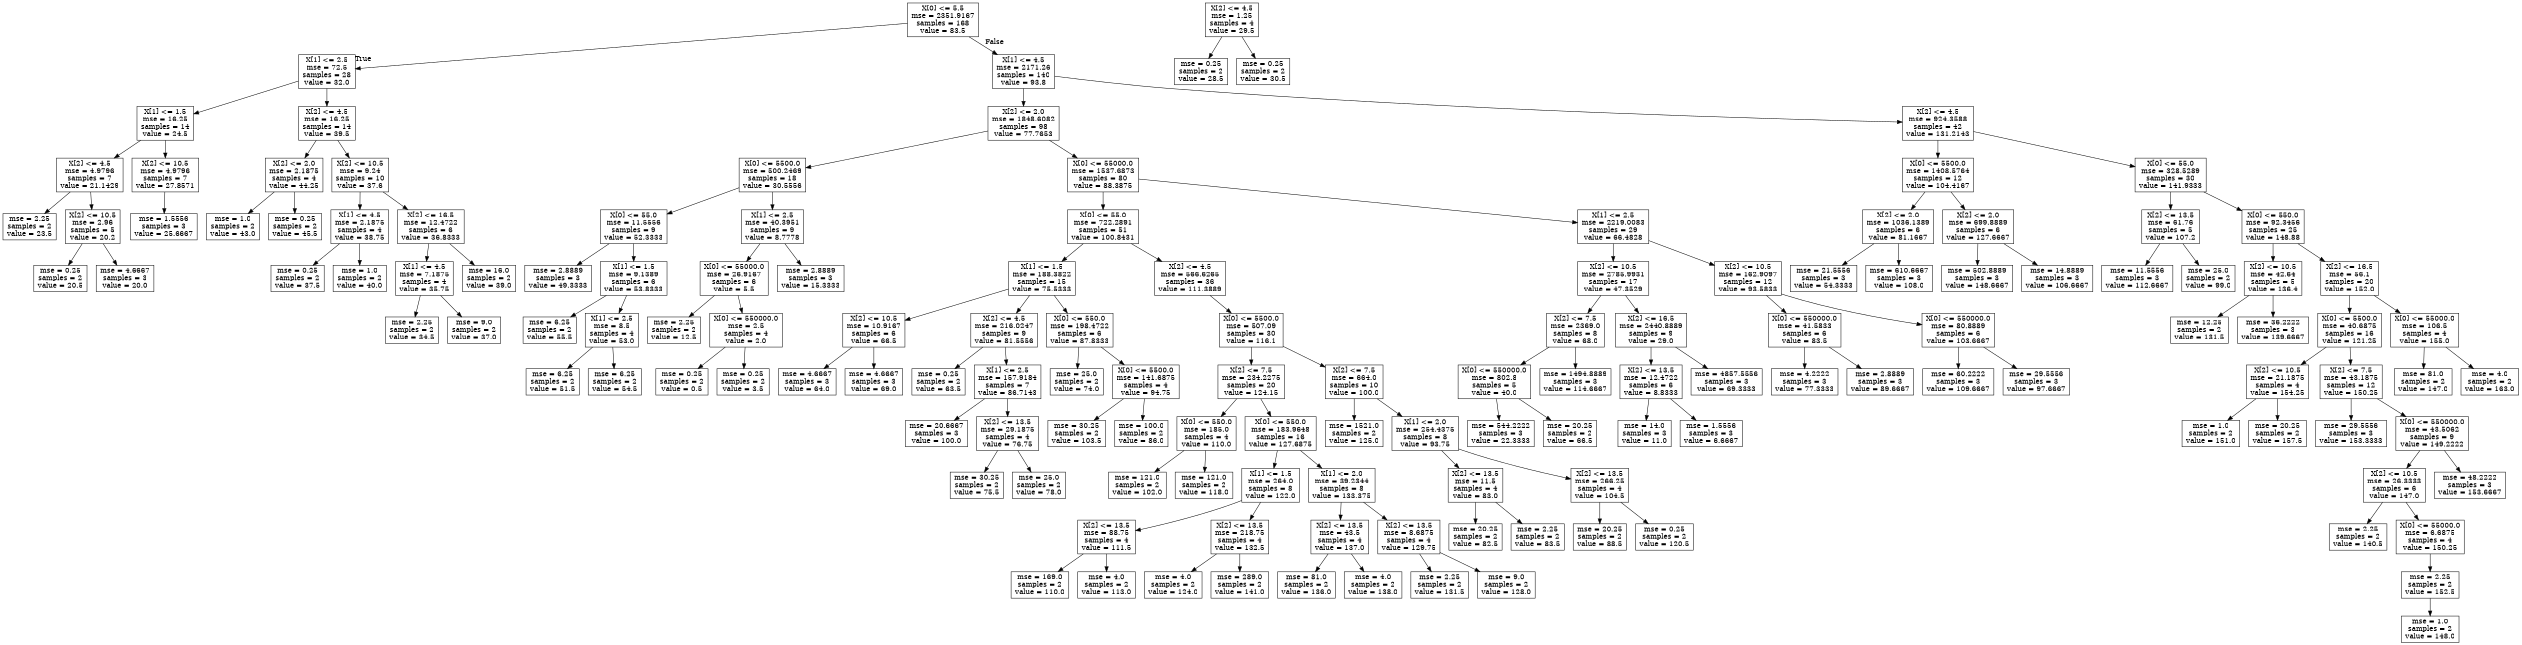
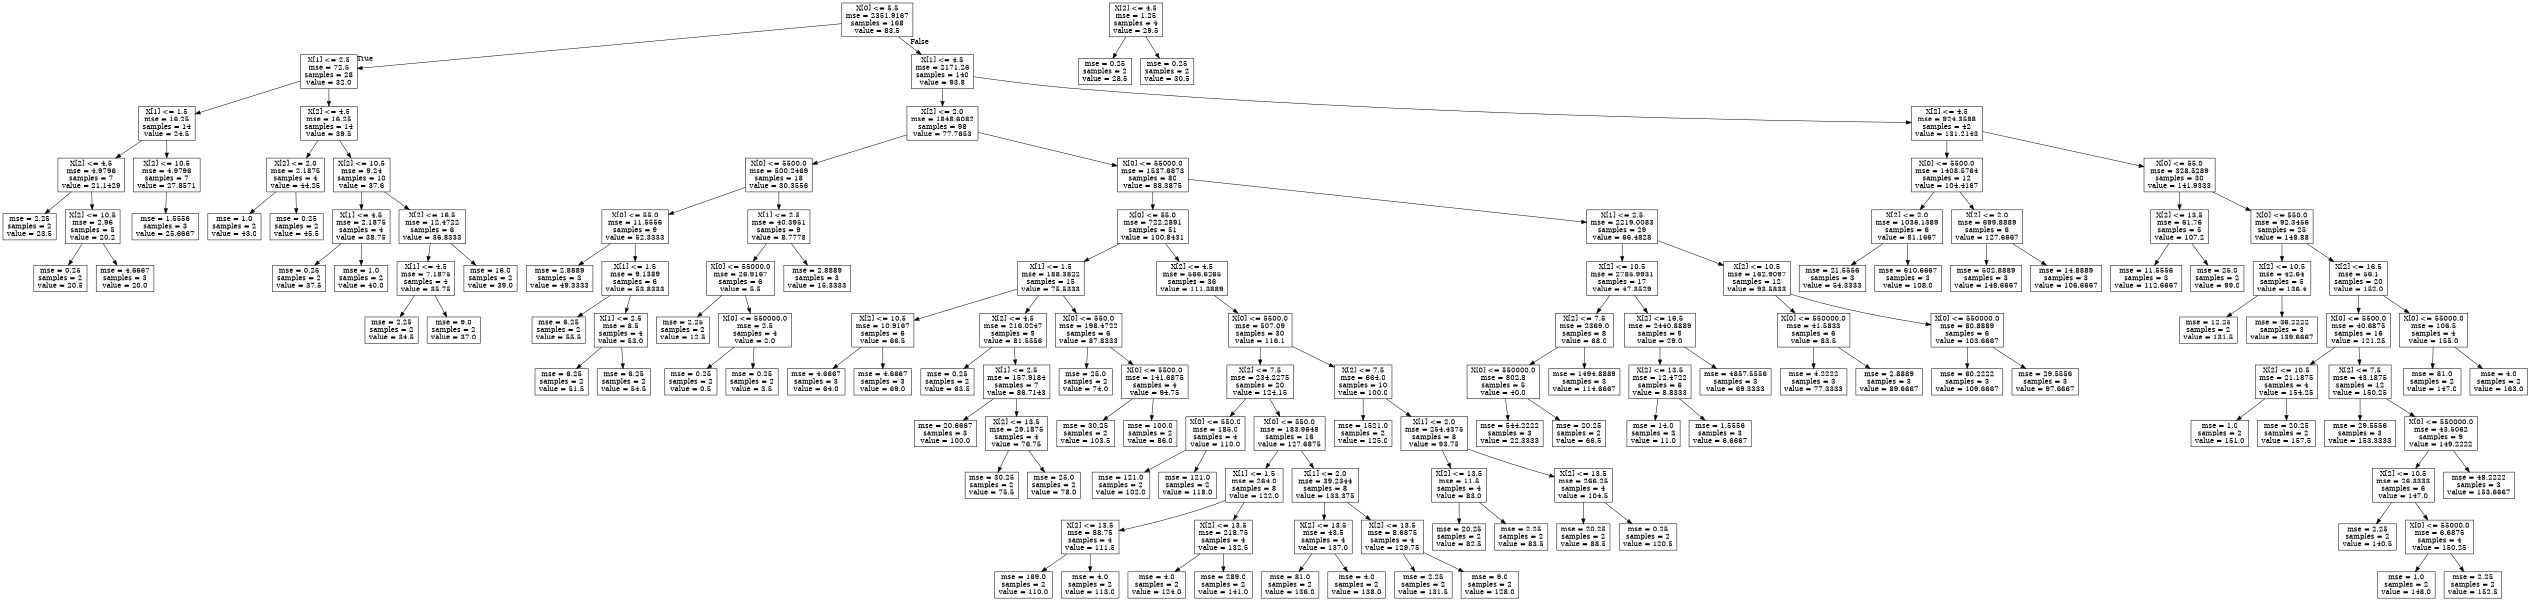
node "X[0] <= 5500.0 mse = 500.2469 samples = 18 value = 30.5556": label "X[0] <= 5500.0 mse = 500.2469 samples = 18 value = 30.5556" -> "X[0] <= 5500.0 mse = 500.2469 samples = 18 value = 30.3556"
edge "mse = 2.25 samples = 2 value = 152.5" -> "mse = 1.0 samples = 2 value = 148.0": now "X[0] <= 55000.0 mse = 6.6875 samples = 4 value = 150.25" -> "mse = 1.0 samples = 2 value = 148.0"
